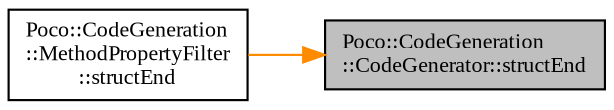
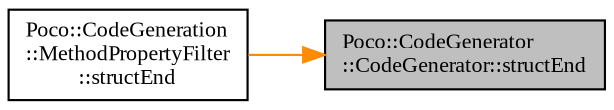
node "Poco::CodeGeneration ::CodeGenerator::structEnd": label "Poco::CodeGeneration ::CodeGenerator::structEnd" -> "Poco::CodeGenerator ::CodeGenerator::structEnd"
